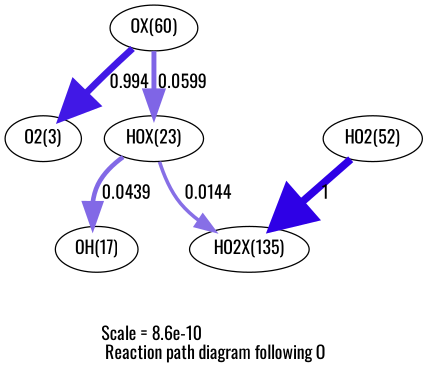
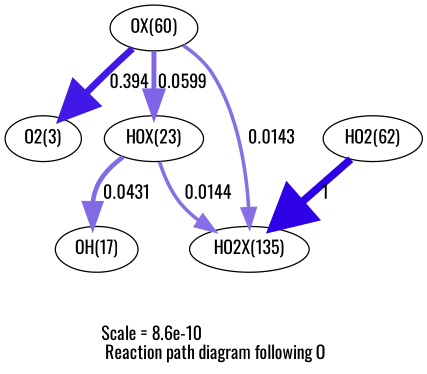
edge "OX(60)" -> "O2(3)": label " 0.994" -> " 0.394"
edge "OX(60)" -> "HO2X(135)": added, label "0.0143"
node "HO2(52)": label "HO2(52)" -> "HO2(62)"
edge "HOX(23)" -> "OH(17)": label " 0.0439" -> " 0.0431"
